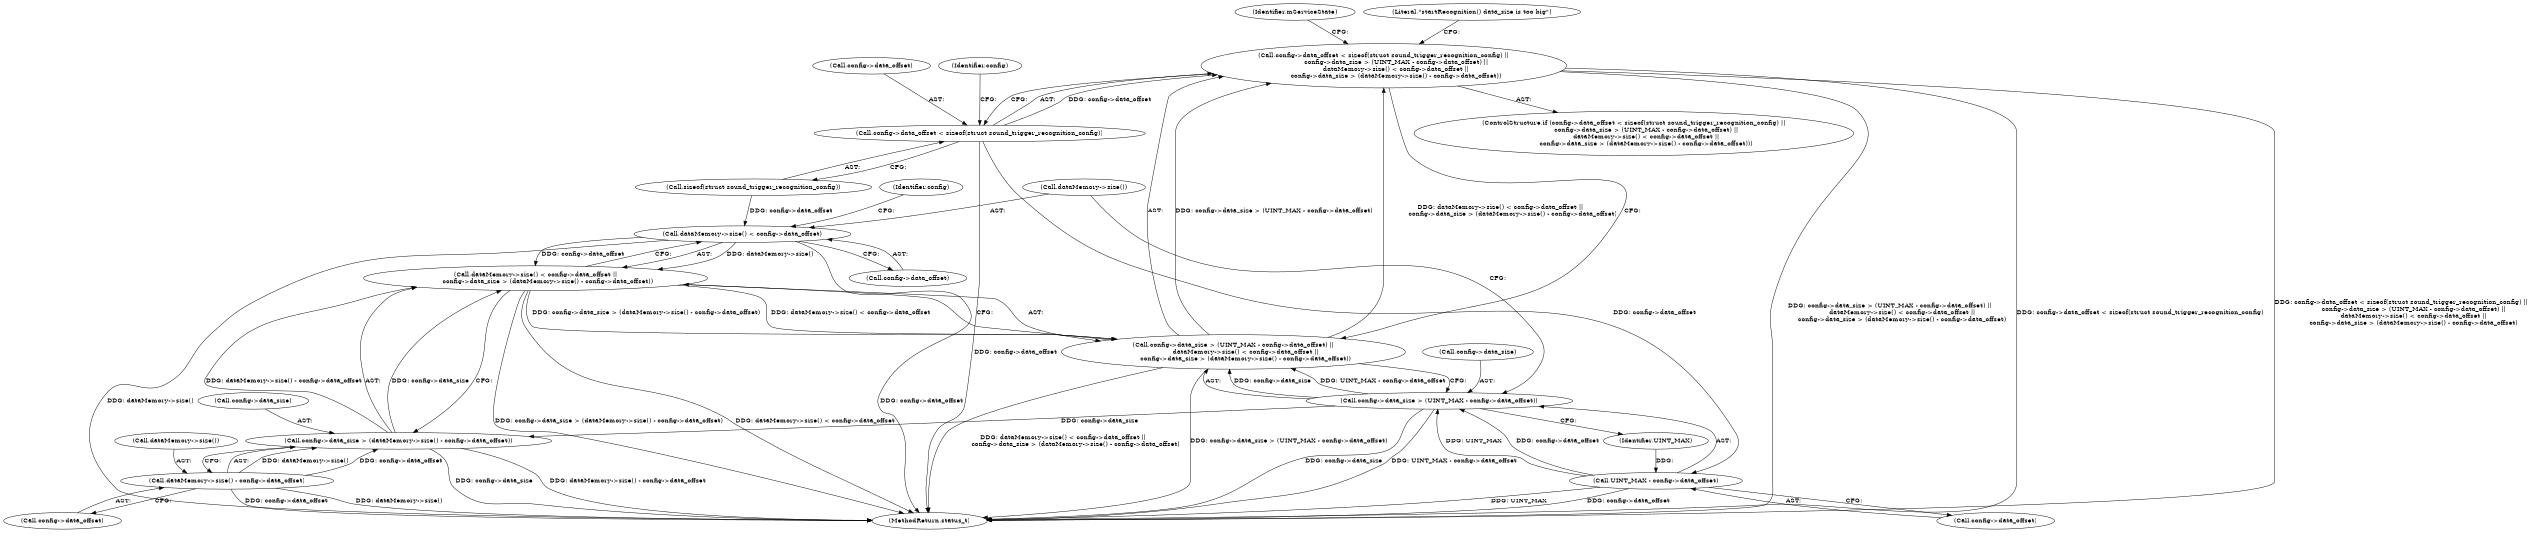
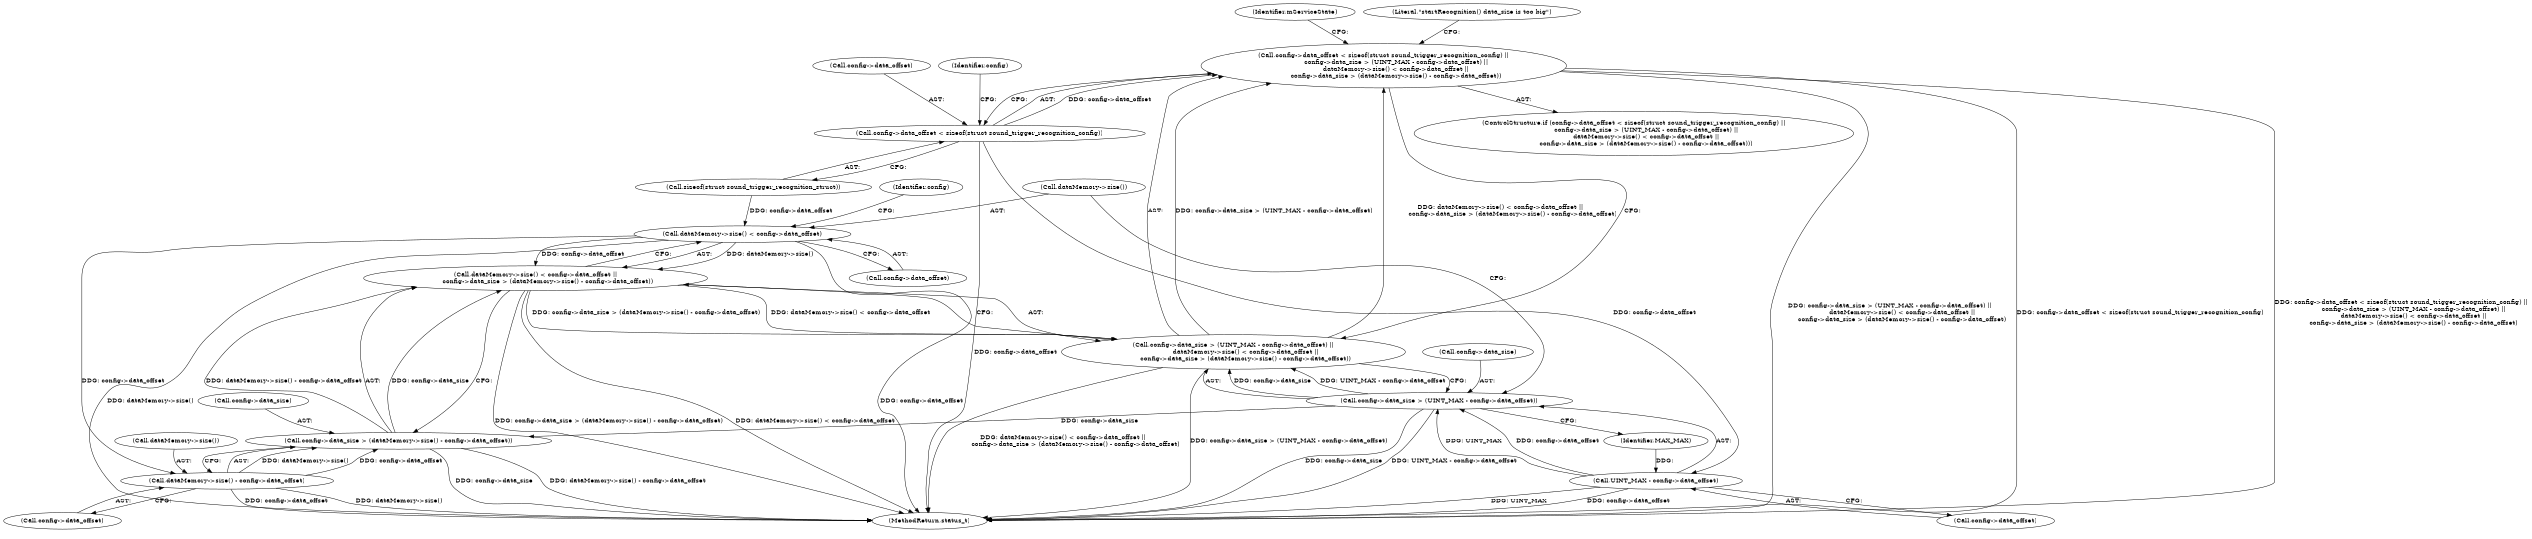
node "(Call,sizeof(struct sound_trigger_recognition_config))": label "(Call,sizeof(struct sound_trigger_recognition_config))" -> "(Call,sizeof(struct sound_trigger_recognition_struct))"
edge "(Call,dataMemory->size() < config->data_offset)" -> "(Call,dataMemory->size() - config->data_offset)": added, label "DDG: config->data_offset"
node "(Identifier,UINT_MAX)": label "(Identifier,UINT_MAX)" -> "(Identifier,MAX_MAX)"
